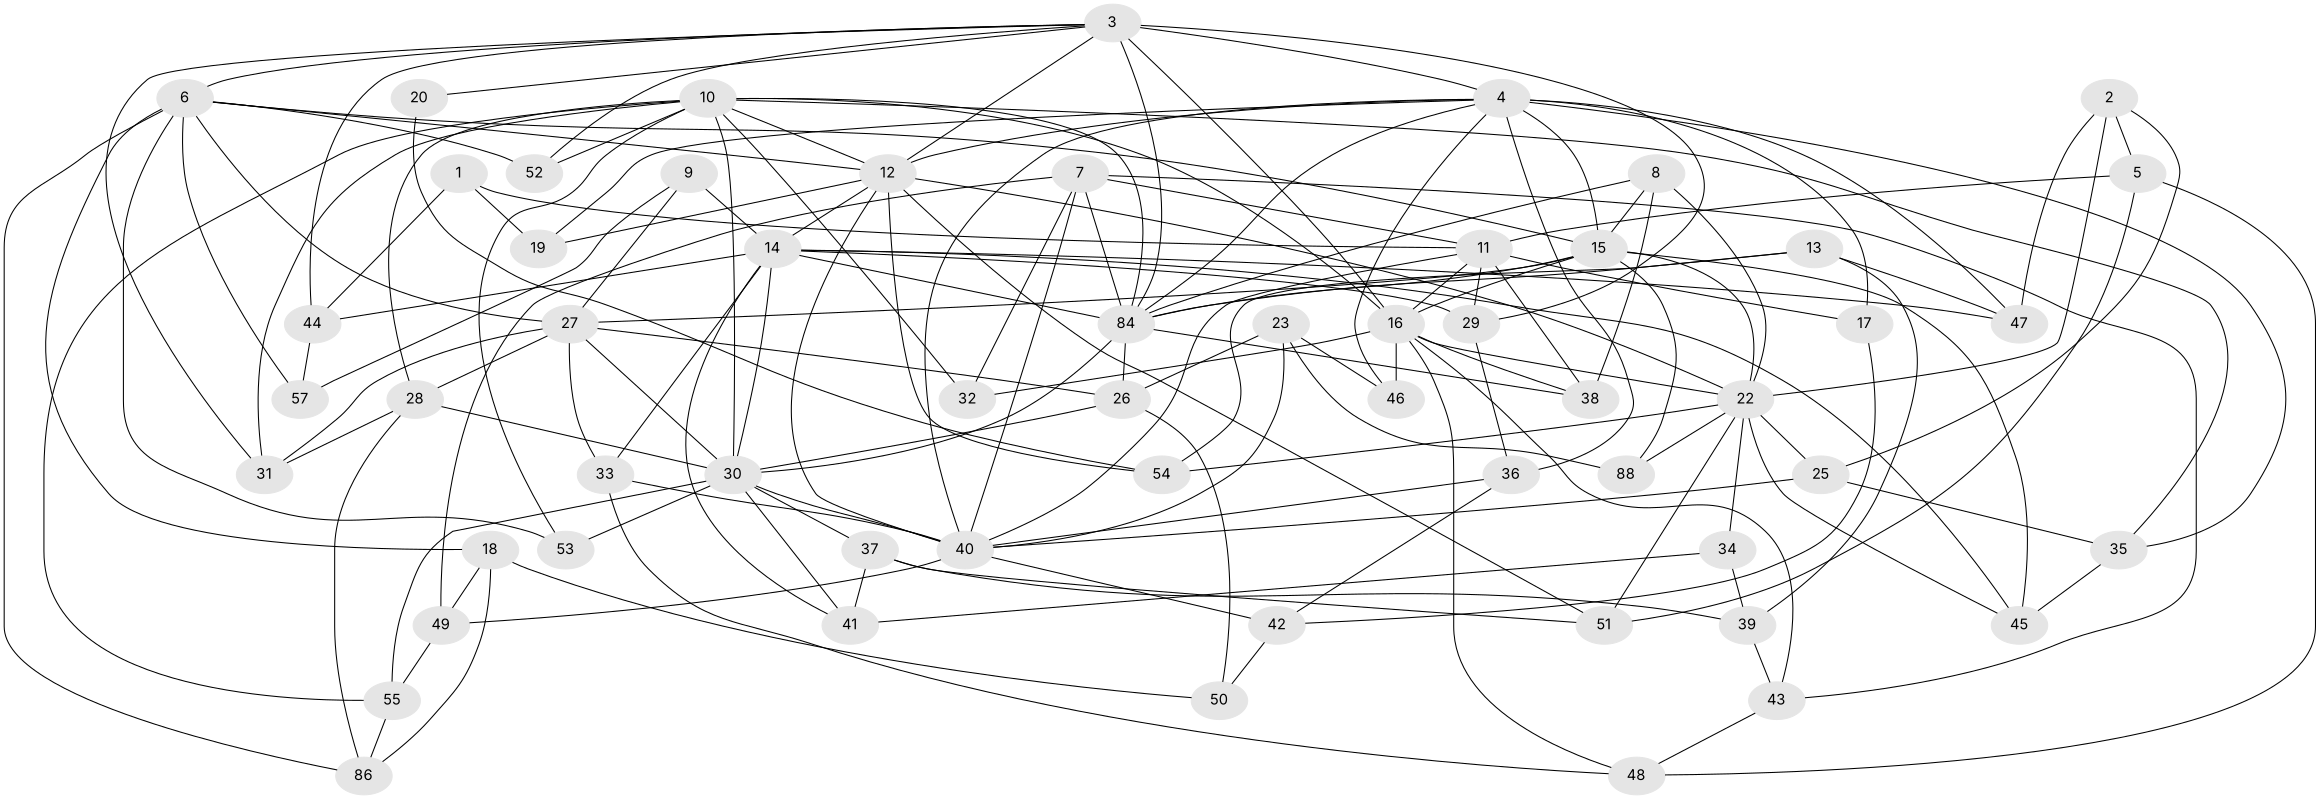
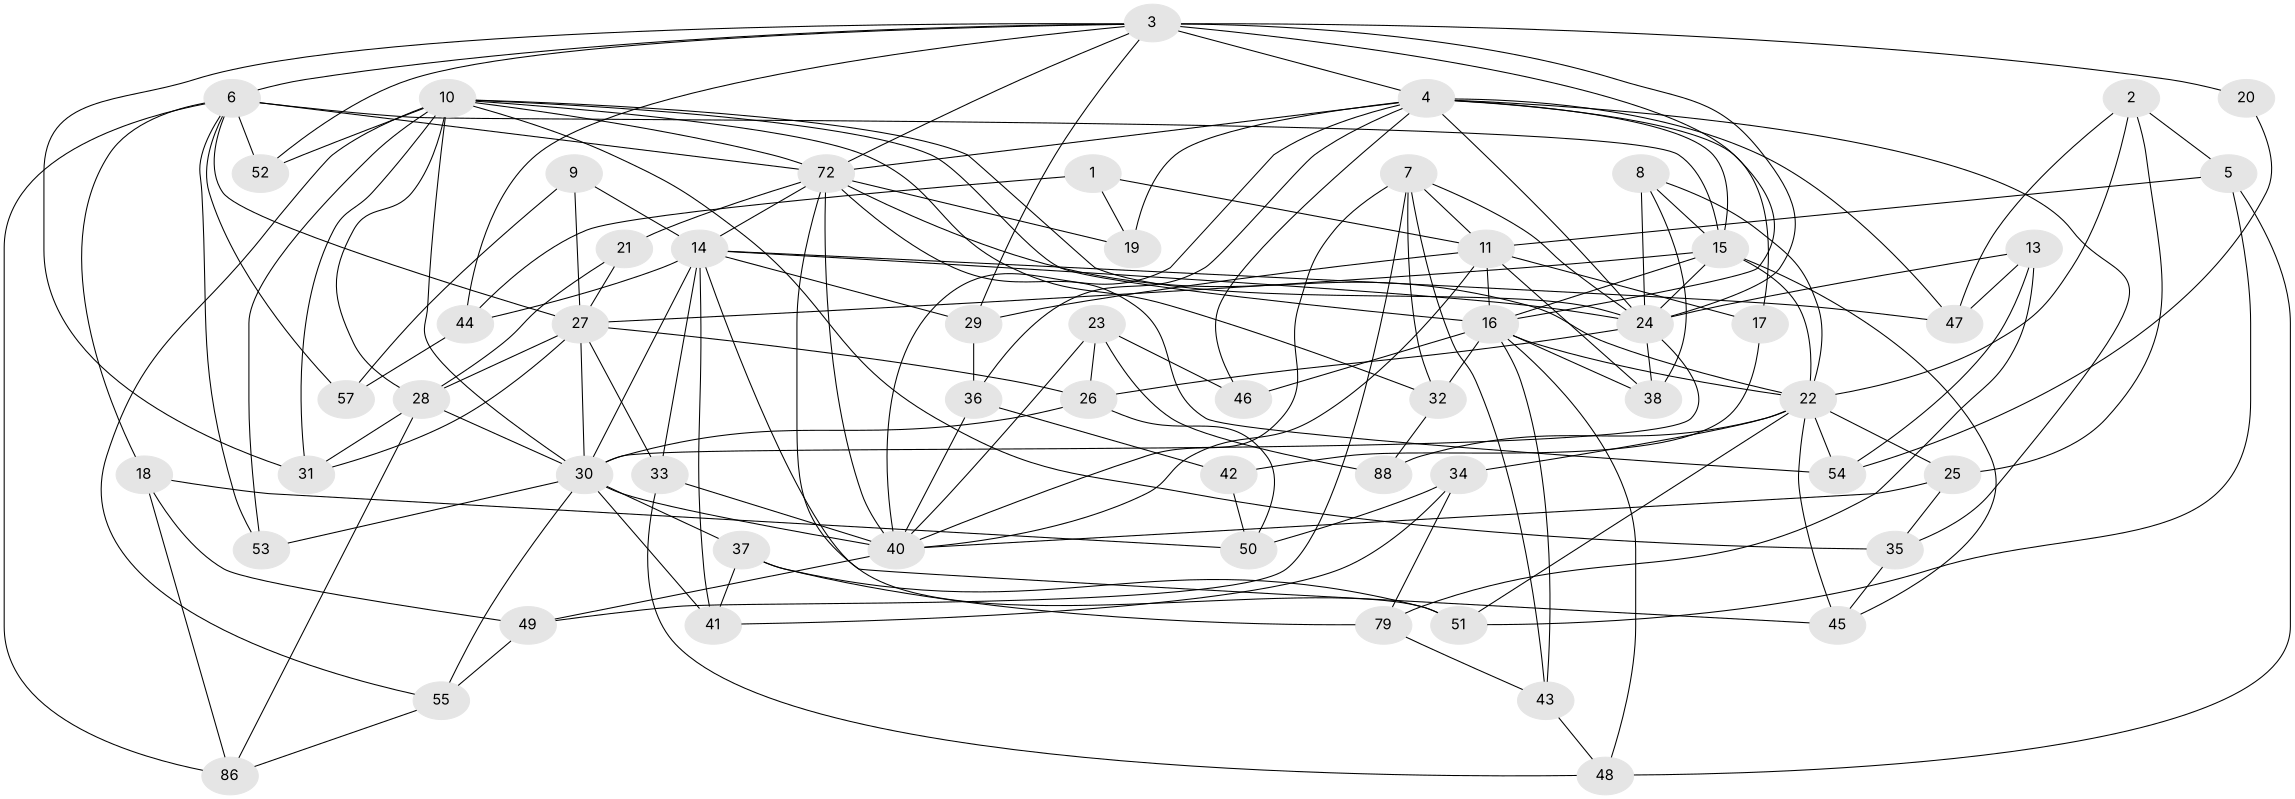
node "12": label "12" -> "72"
node "21": added
node "84": label "84" -> "24"
edge "15" -- "88": now "32" -- "88"
edge "34" -- "50": added
edge "40" -- "42": removed
node "39": label "39" -> "79"
